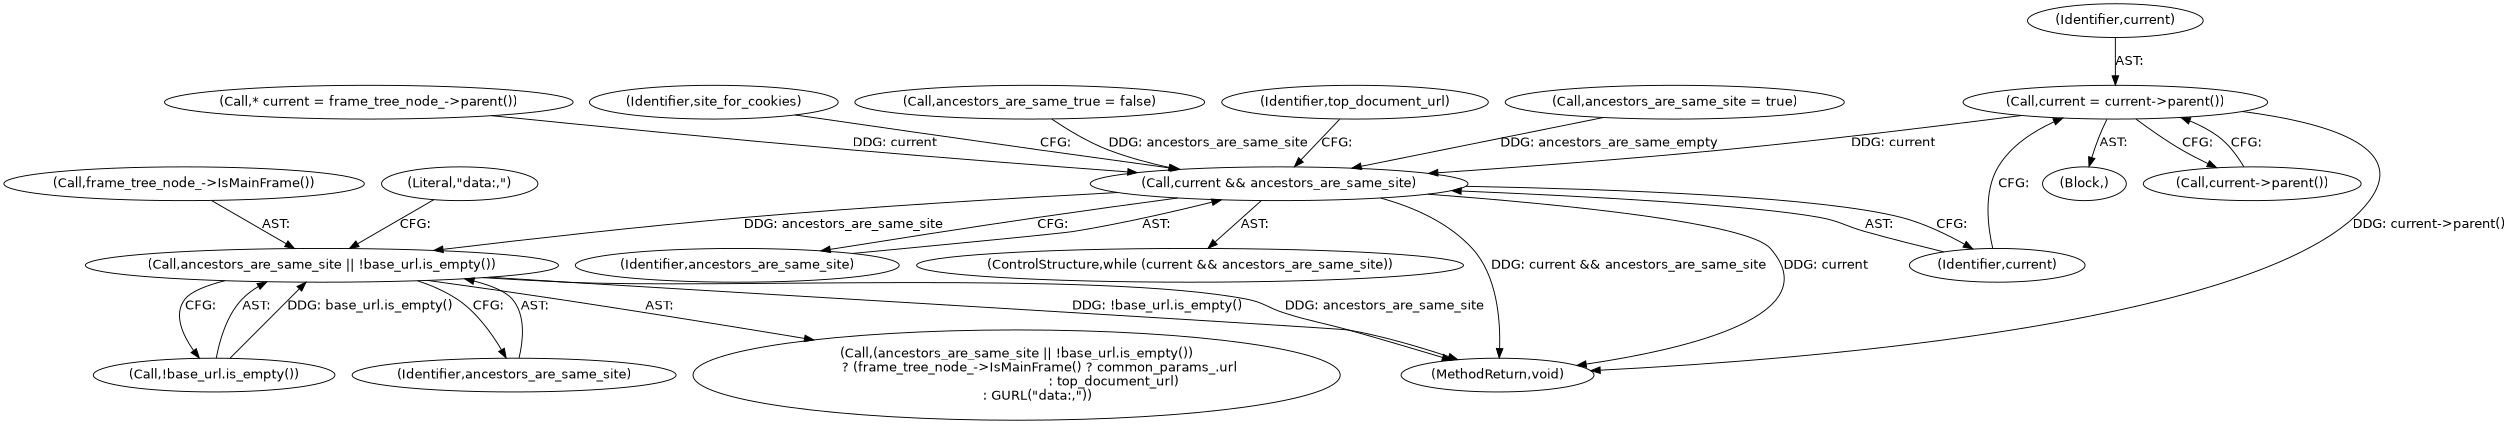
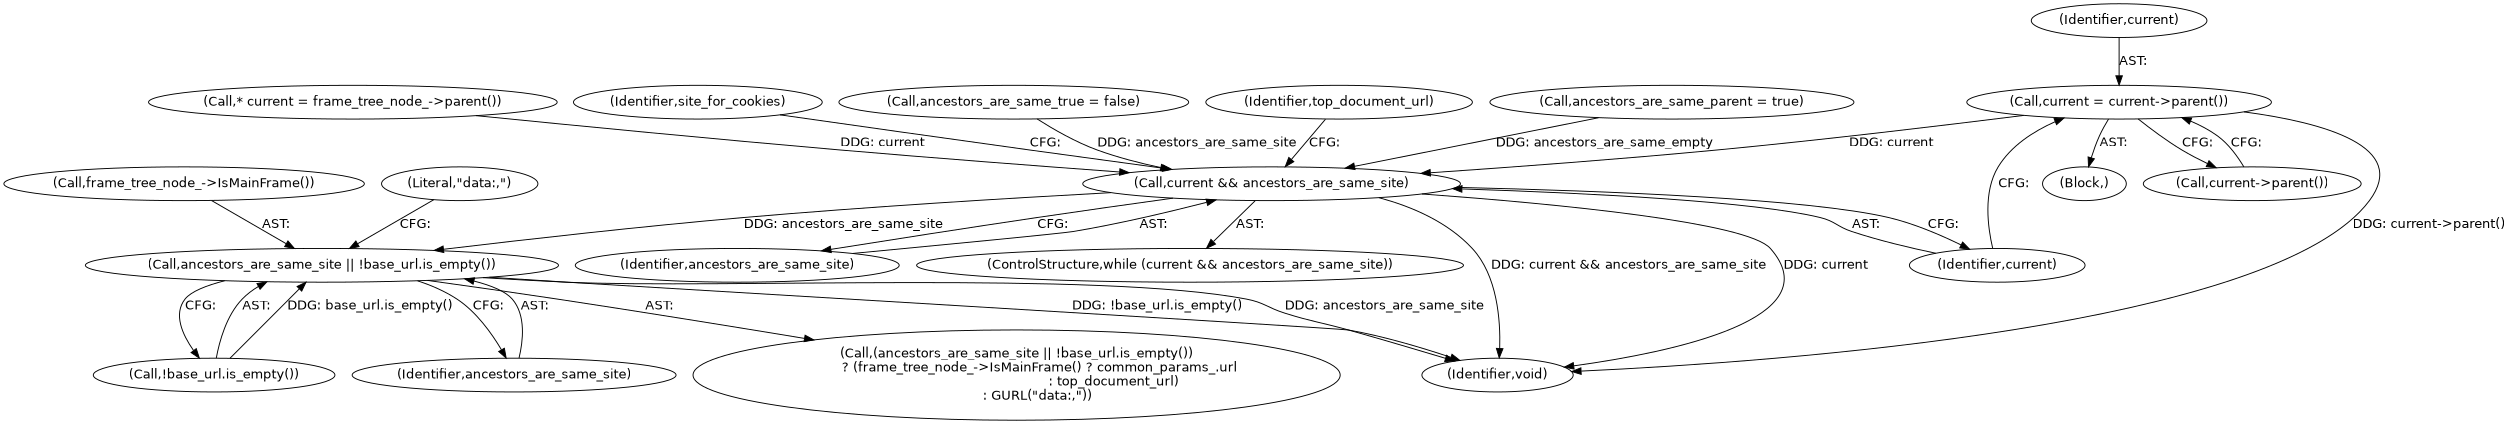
node "(Call,ancestors_are_same_site = true)": label "(Call,ancestors_are_same_site = true)" -> "(Call,ancestors_are_same_parent = true)"
node "(MethodReturn,void)": label "(MethodReturn,void)" -> "(Identifier,void)"
